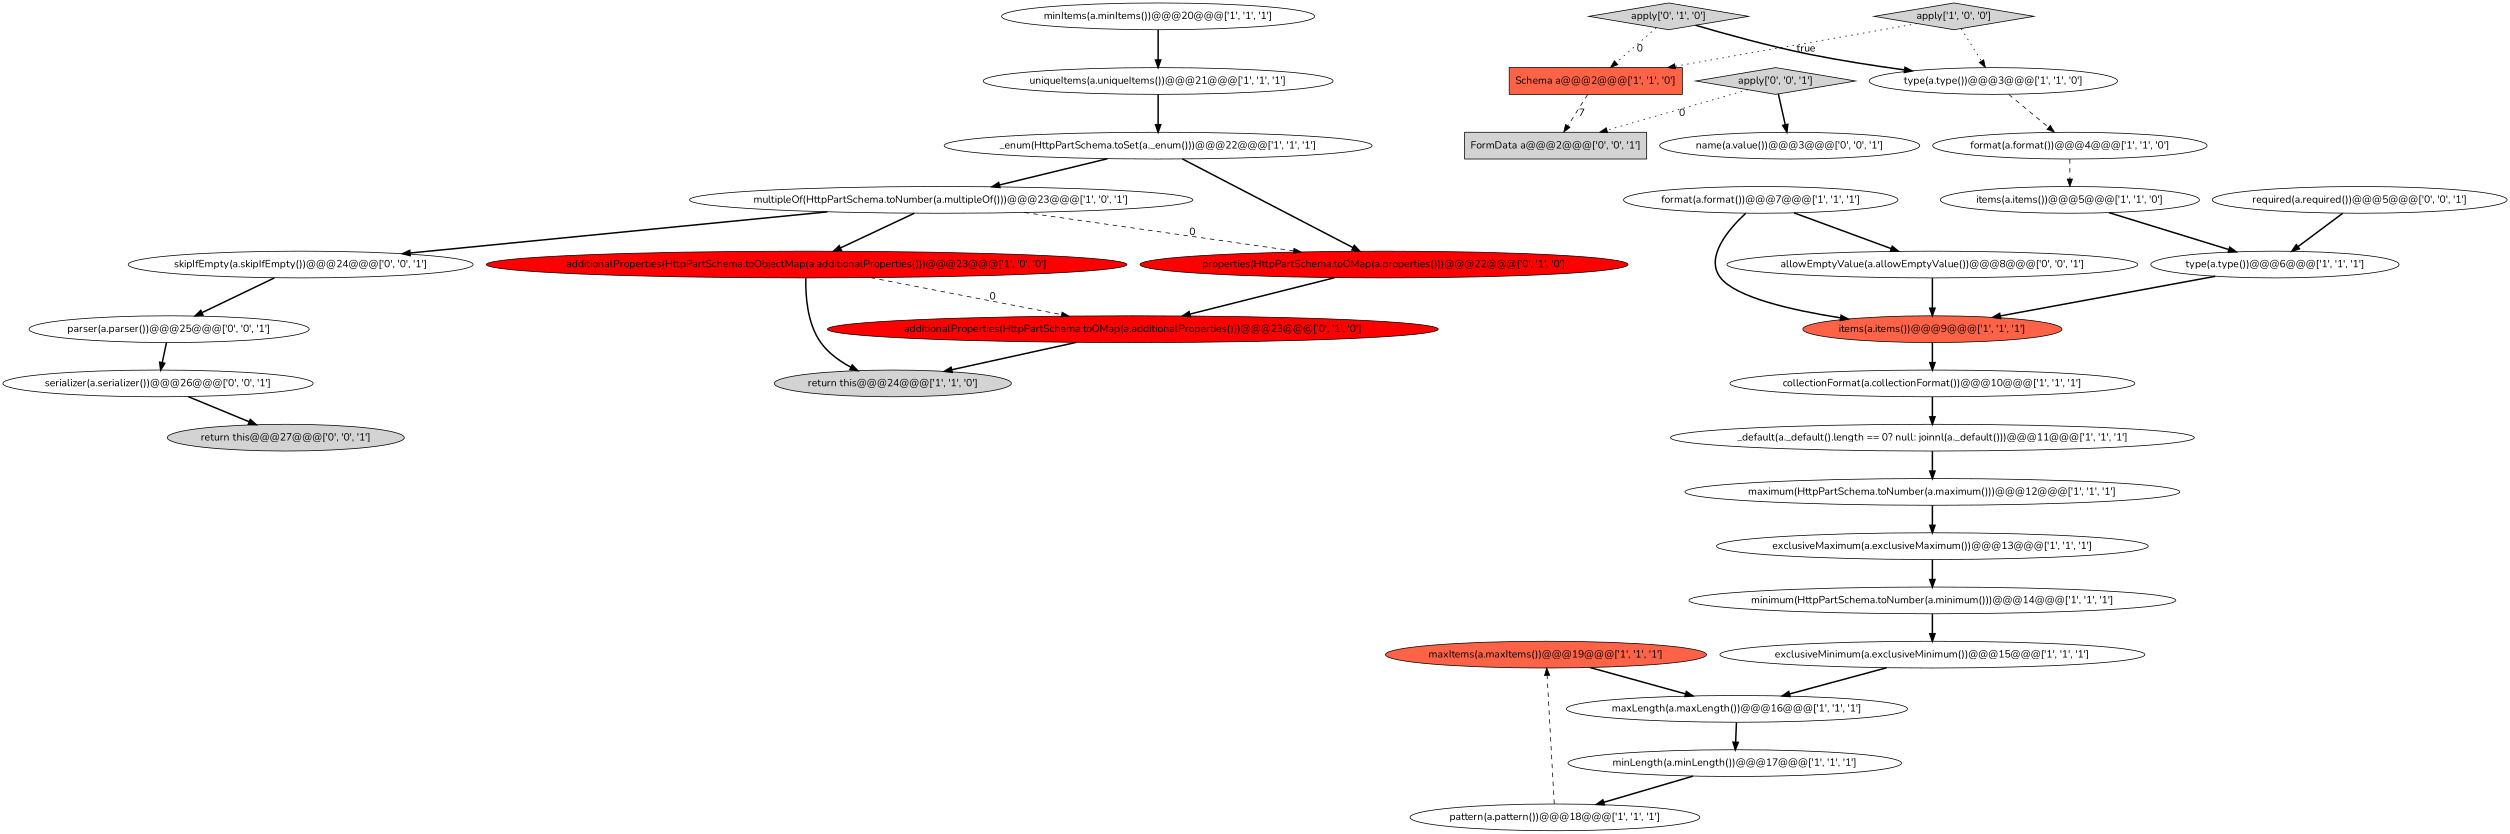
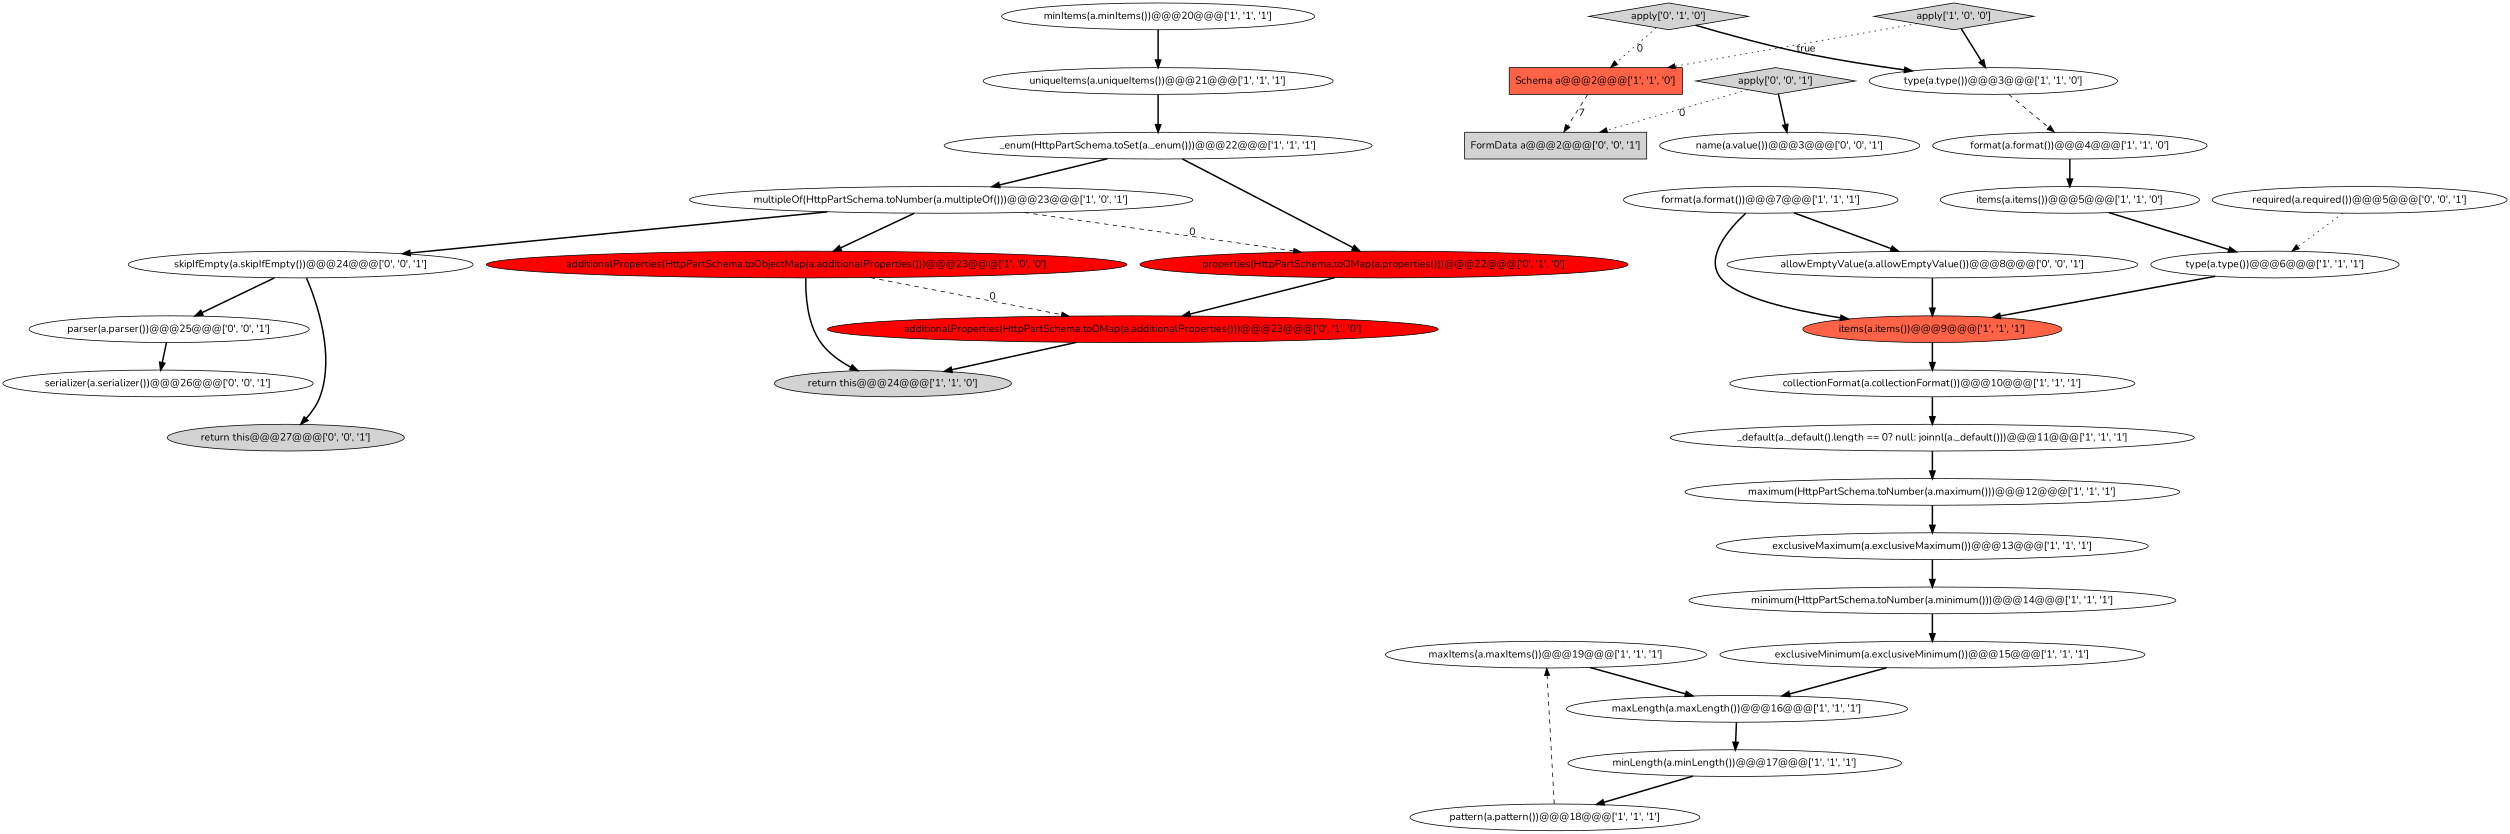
edge "apply['1', '0', '0']" -> "type(a.type())@@@3@@@['1', '1', '0']": style dotted -> bold
edge "format(a.format())@@@4@@@['1', '1', '0']" -> "items(a.items())@@@5@@@['1', '1', '0']": style dashed -> bold
edge "required(a.required())@@@5@@@['0', '0', '1']" -> "type(a.type())@@@6@@@['1', '1', '1']": style bold -> dotted
edge "serializer(a.serializer())@@@26@@@['0', '0', '1']" -> "return this@@@27@@@['0', '0', '1']": now "skipIfEmpty(a.skipIfEmpty())@@@24@@@['0', '0', '1']" -> "return this@@@27@@@['0', '0', '1']"
node "maxItems(a.maxItems())@@@19@@@['1', '1', '1']": fillcolor tomato -> white
